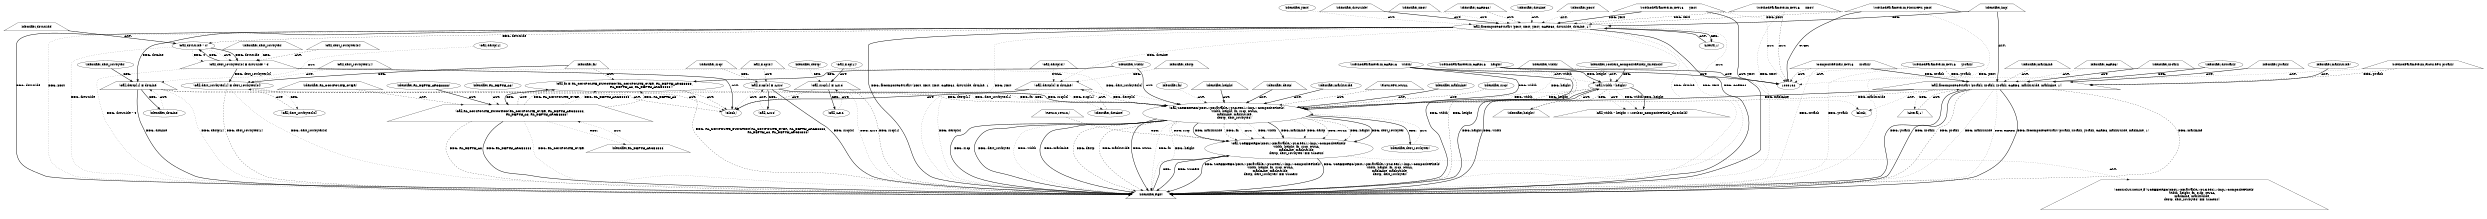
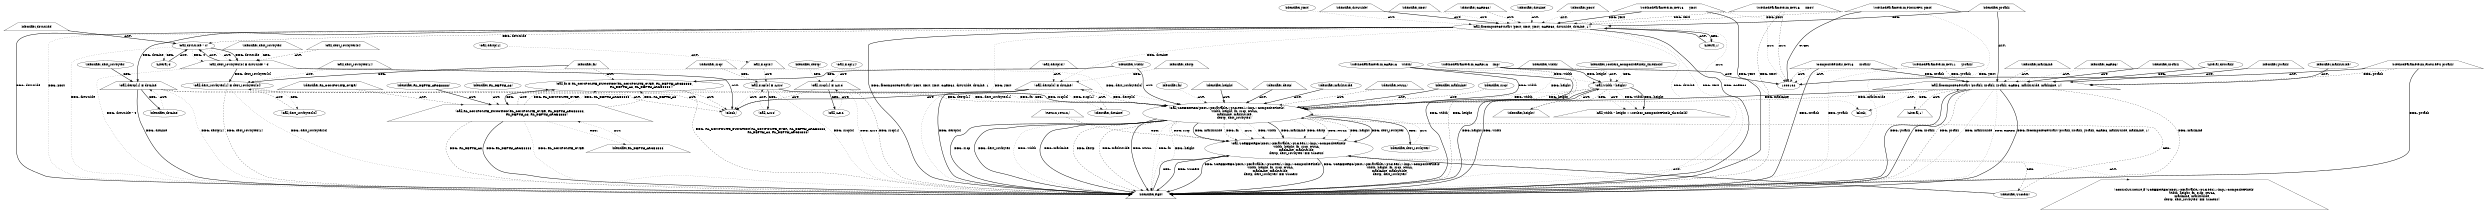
node "(Identifier,imp)": label "(Identifier,imp)" -> "(Identifier,pMask)"
edge "(Call,dest_rowbytes[0] = dstStride * 4)" -> "(Call,dstStride * 4)": label "CFG: " -> "AST: "
edge "(Call,destp[1])" -> "(Call,destp[1] = dstLine)": now "(Call,destp[1])" -> "(Call,srcp[0])"
node "(Literal,4)": added
node "(MethodParameterIn,CARD16     height)": label "(MethodParameterIn,CARD16     height)" -> "(MethodParameterIn,CARD16     imp)"
node "(MethodParameterIn,INT16      yMask)": label "(MethodParameterIn,INT16      yMask)" -> "(MethodParameterIn,INT11      yMask)"
node "(Identifier,dstMask)": label "(Identifier,dstMask)" -> "(Literal,dstMask)"
edge "(MethodParameterIn,CARD16     width)" -> "1000102": removed, label "AST:"
edge "(Call,destp[0])" -> "(Call,destp[0] = dstLine)": label "NULL: " -> "AST: "
edge "(MethodParameterIn,CARD16     width)" -> "(Call,width * height)": label "AST: width" -> "DDG: width"
edge "(MethodParameterIn,INT16      yDst)" -> "(Identifier,RET)": label "AST: yDst" -> "DDG: yDst"
edge "(MethodParameterIn,PicturePtr pDst)" -> "(Identifier,RET)": label "DDG: pDst" -> "DDG: yDst"
edge "(Call,srcp[1])" -> "(Call,srcp[1] = &src)": style bold -> dotted
edge "(Identifier,rootless_CompositePixels_threshold)" -> "(Call,width * height)": style bold -> dotted
edge "(MethodParameterIn,PicturePtr pMask)" -> "1000102": style dotted -> bold
node "(PicturePtr,NULL)": label "(PicturePtr,NULL)" -> "(Identifier,NULL)"
edge "(MethodParameterIn,PicturePtr pMask)" -> "(Identifier,RET)": added, label "DDG: pMask"
edge "(Call,srcp[0] = &src)" -> "(Identifier,RET)": style bold -> dotted
edge "(Call,destp[0] = dstLine)" -> "(Identifier,RET)": style dotted -> bold
edge "(MethodParameterIn,INT16      xDst)" -> "(Identifier,RET)": style dotted -> dashed
edge "(CompositePixels,INT16      xMask)" -> "(Identifier,RET)": style dotted -> bold
node "(Identifier,Success)": added
